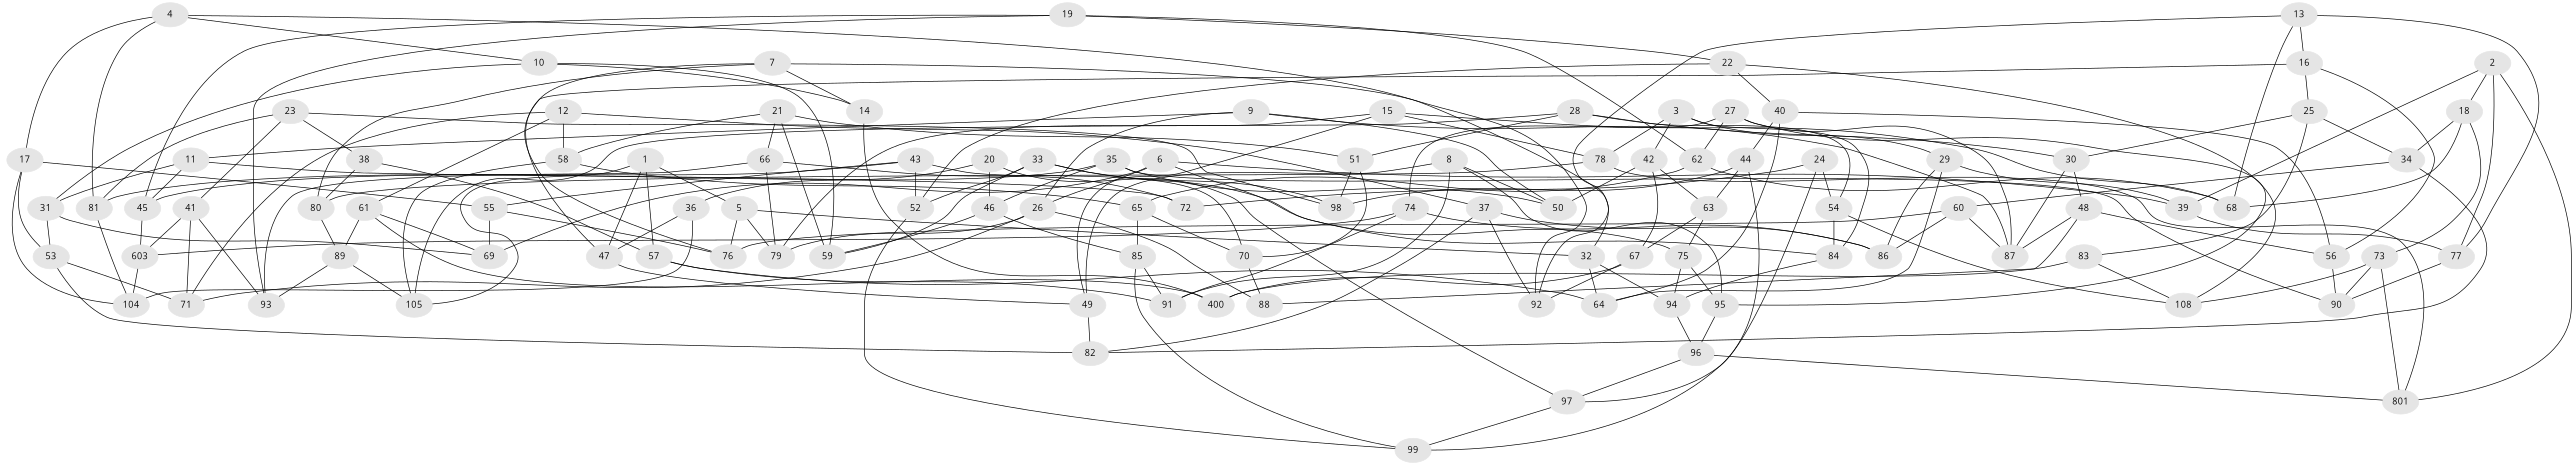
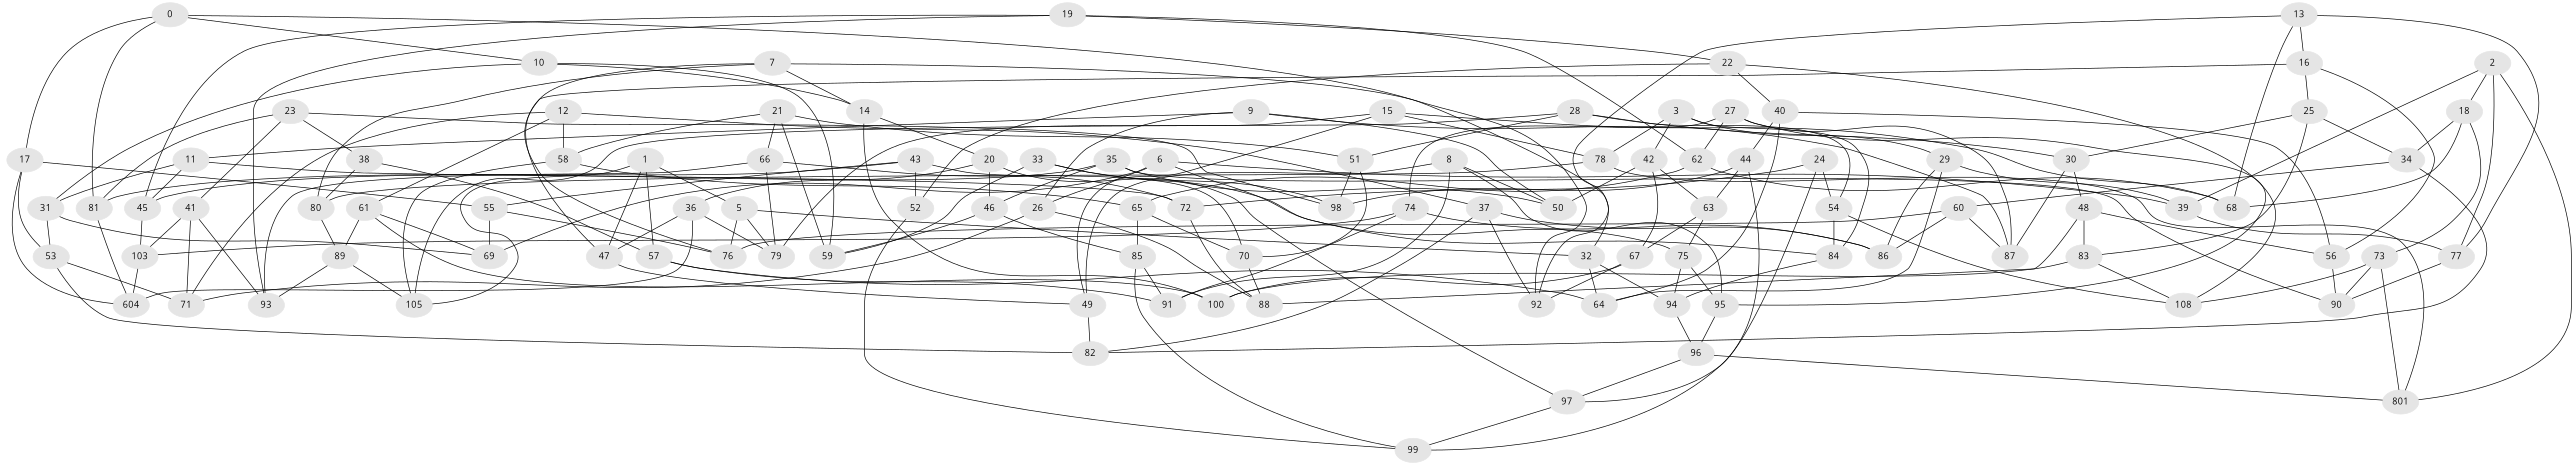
node "4": label "4" -> "0"
edge "14" -- "20": added
edge "33" -- "52": removed
edge "26" -- "79": now "36" -- "79"
edge "48" -- "87": now "48" -- "83"
node "603": label "603" -> "103"
edge "72" -- "88": added
node "104": label "104" -> "604"
node "400": label "400" -> "100"
